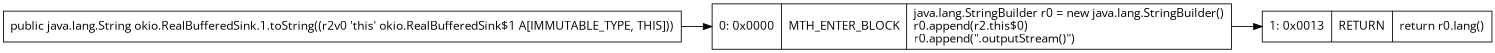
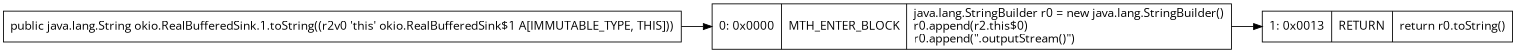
node "1: 0x0013": text "return r0.lang()" -> "return r0.toString()"
